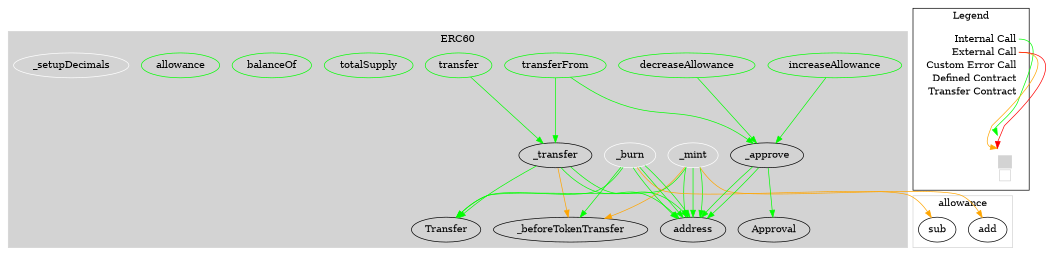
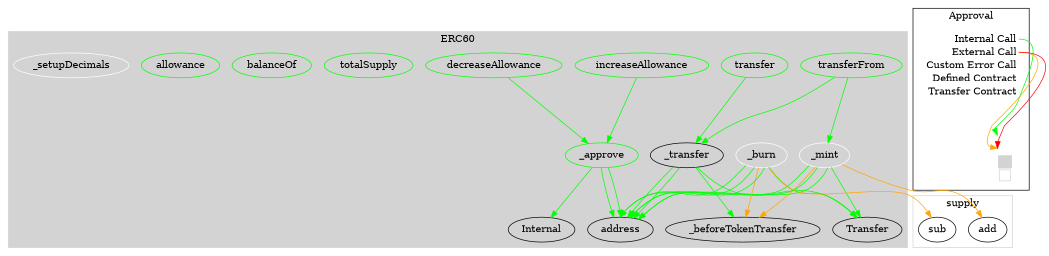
cluster "Legend": label "Legend" -> "Approval"
edge "transferFrom" -> "_approve": now "transferFrom" -> "_mint"
node "_approve": color black -> green
edge "_transfer" -> "_beforeTokenTransfer": color orange -> green
edge "_burn" -> "_beforeTokenTransfer": color green -> orange
cluster "allowance": label "allowance" -> "supply"
node "Approval": label "Approval" -> "Internal"
